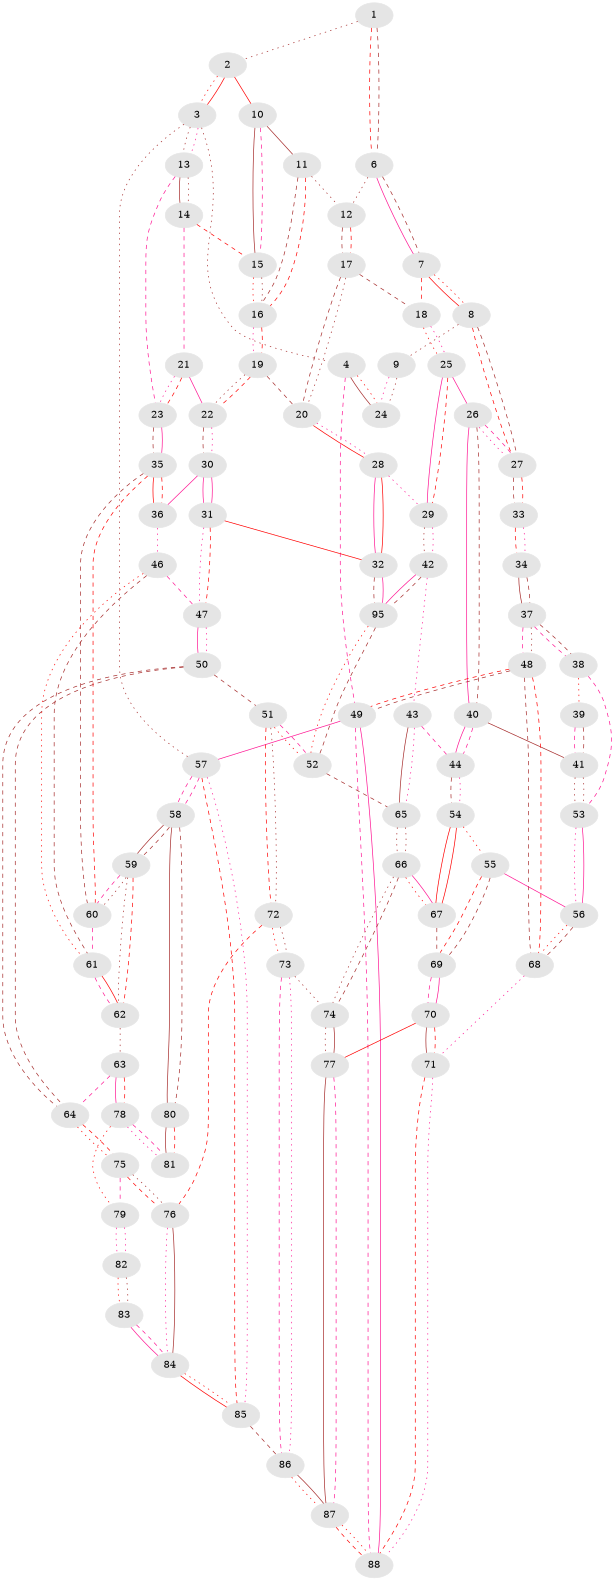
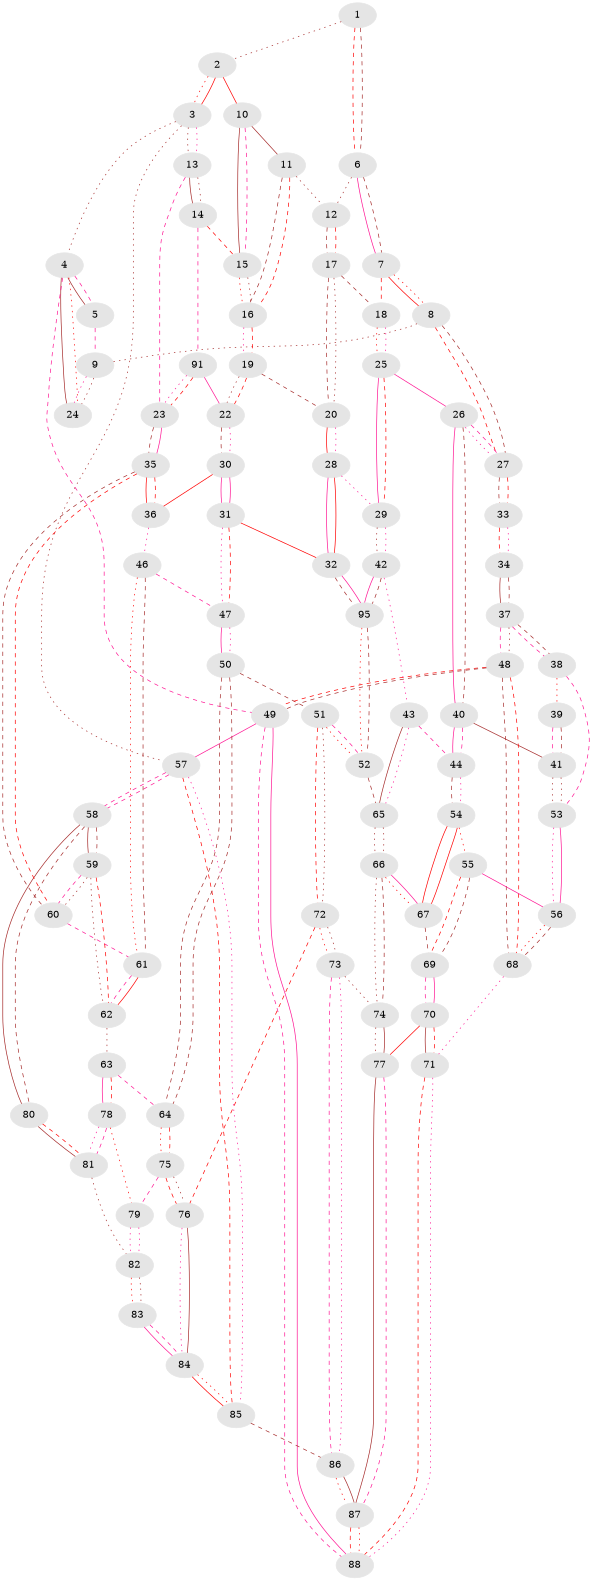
node "5": added
node "21": label "21" -> "91"
edge "30" -- "36": color deeppink -> red
edge "81" -- "82": added
